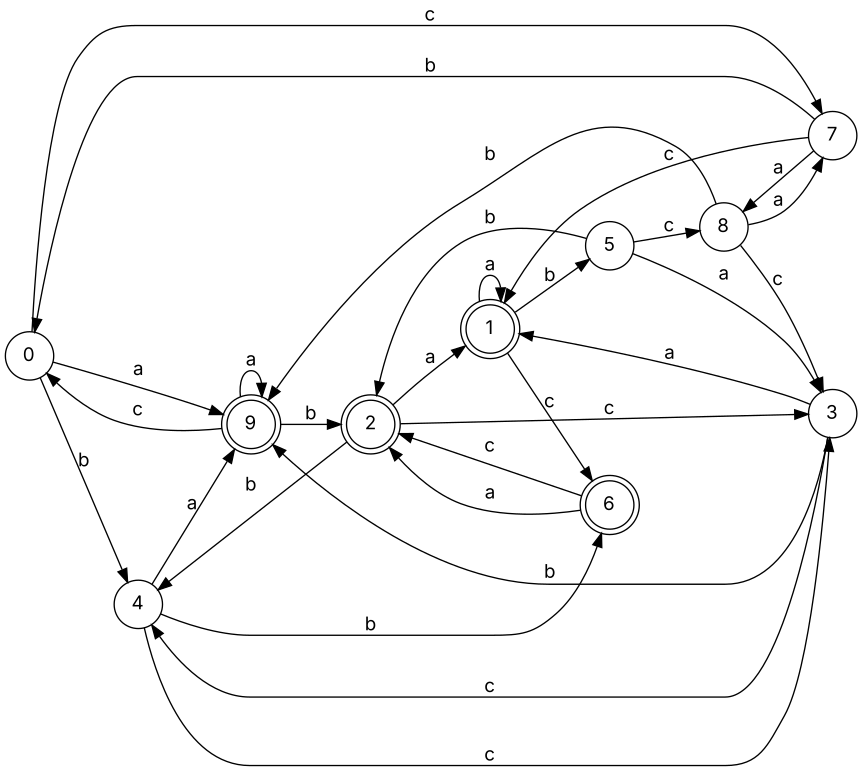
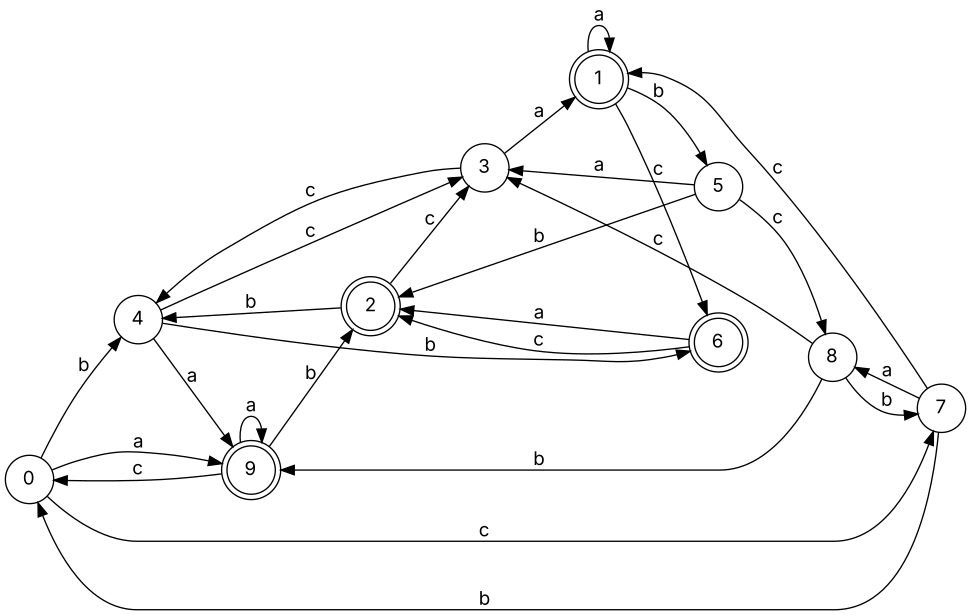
edge "8" -> "7": label "a" -> "b"
edge "2" -> "1": removed, label "a"
edge "3" -> "9": removed, label "b"
